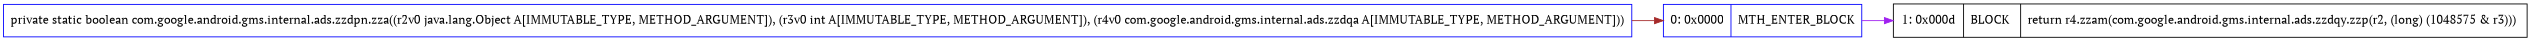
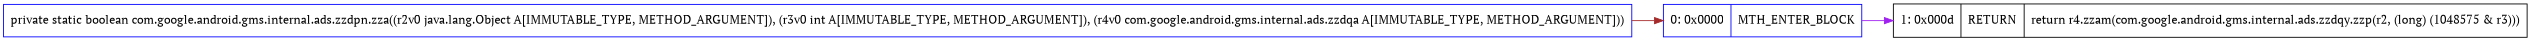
node "1: 0x000d": text "BLOCK" -> "RETURN"
